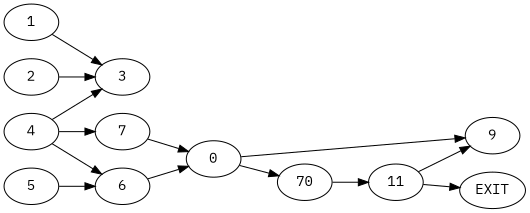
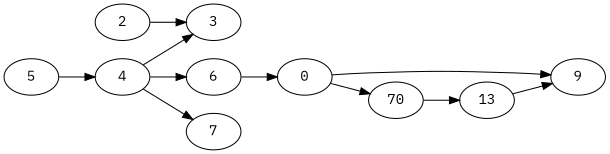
node "1": removed
edge "7" -> "0": removed
node "11": label "11" -> "13"
edge "5" -> "6": now "5" -> "4"
node "EXIT": removed
